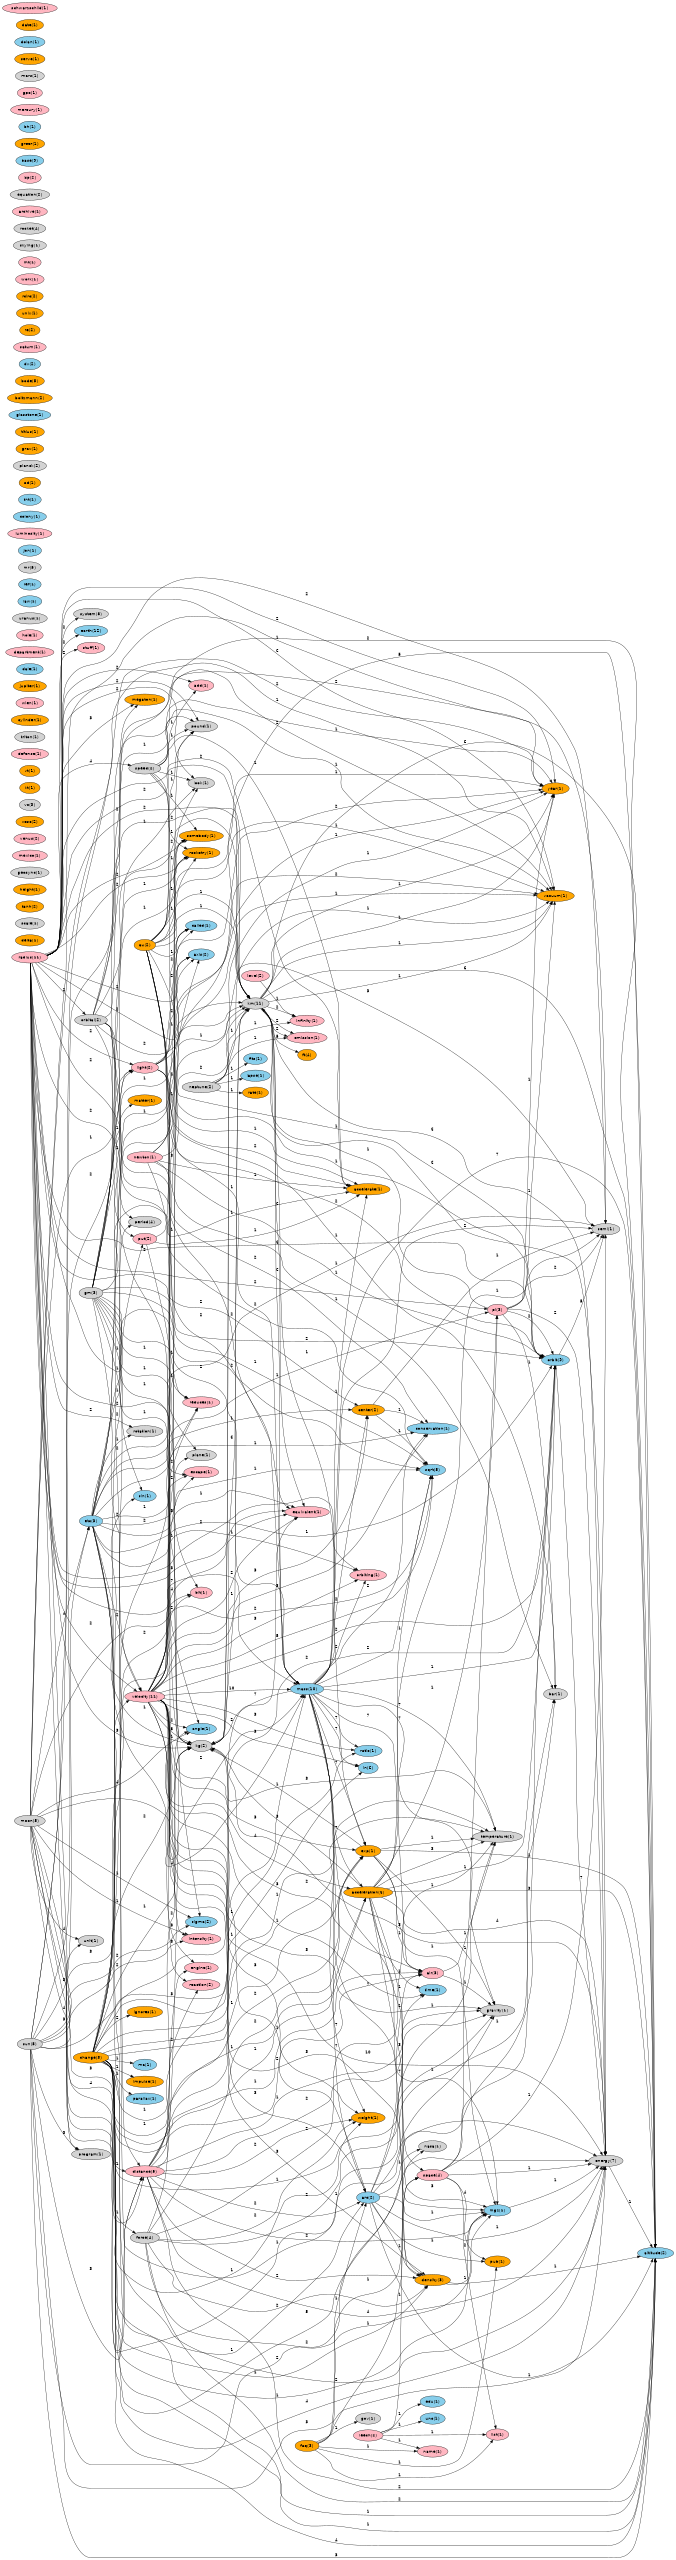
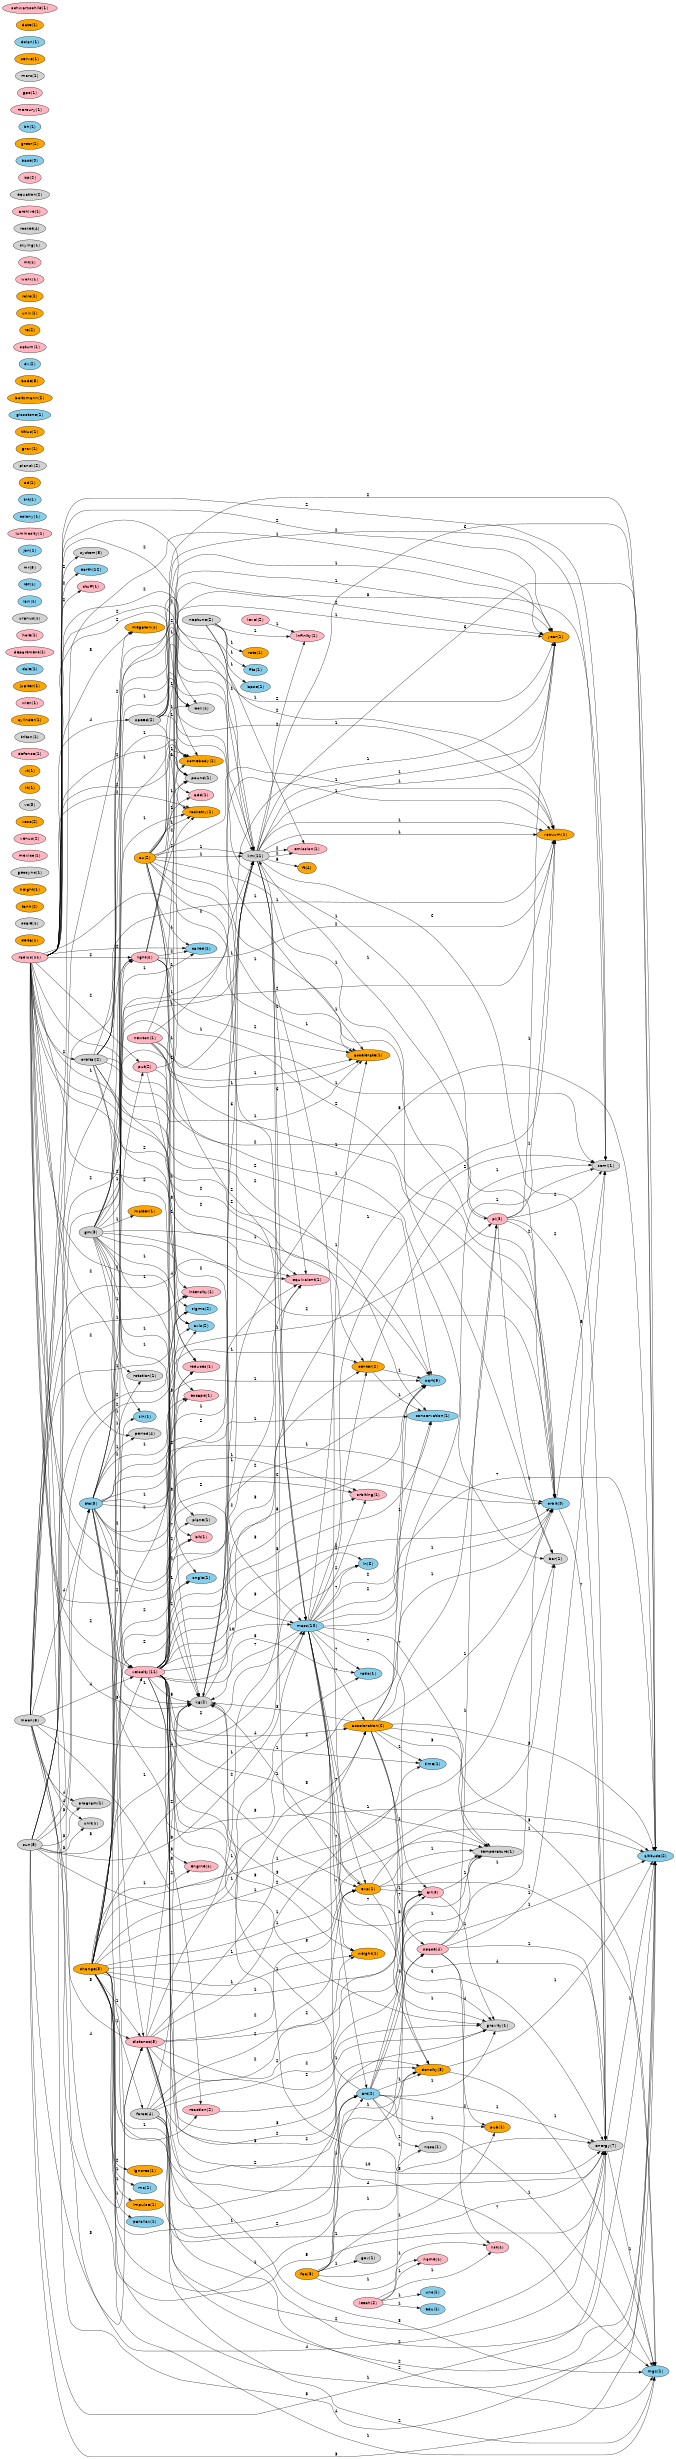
edge "radius(11)" -> "vacuum(1)": label "6" -> "2"
edge "moon(5)" -> "angle(1)": now "moon(5)" -> "velocity(11)"
edge "distance(5)" -> "weight(1)": removed, label "2"
edge "change(3)" -> "gravity(1)": now "reaction(2)" -> "gravity(1)"
edge "mgz(1)" -> "energy(7)": reversed
